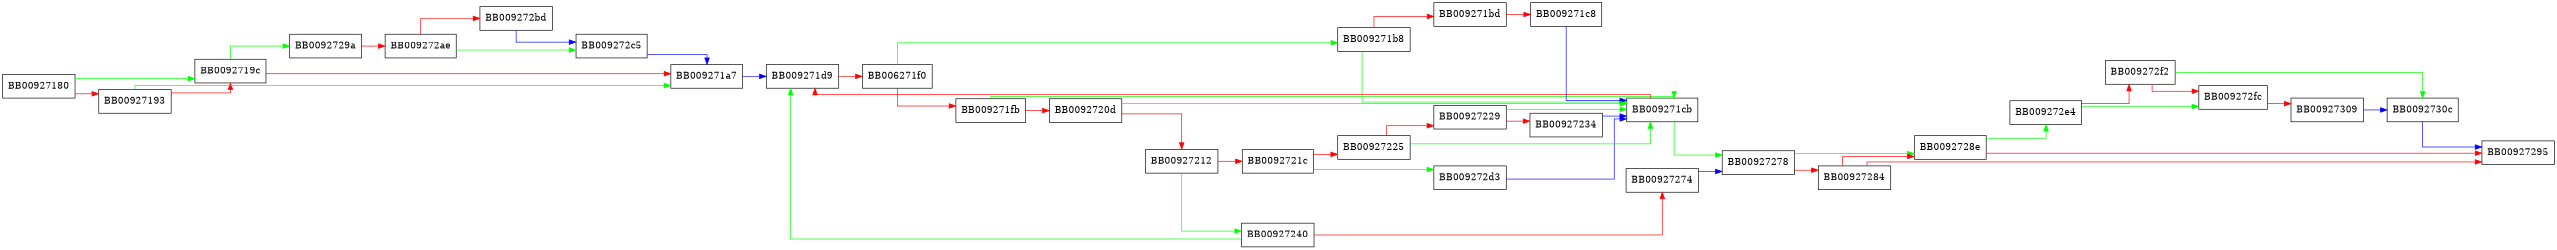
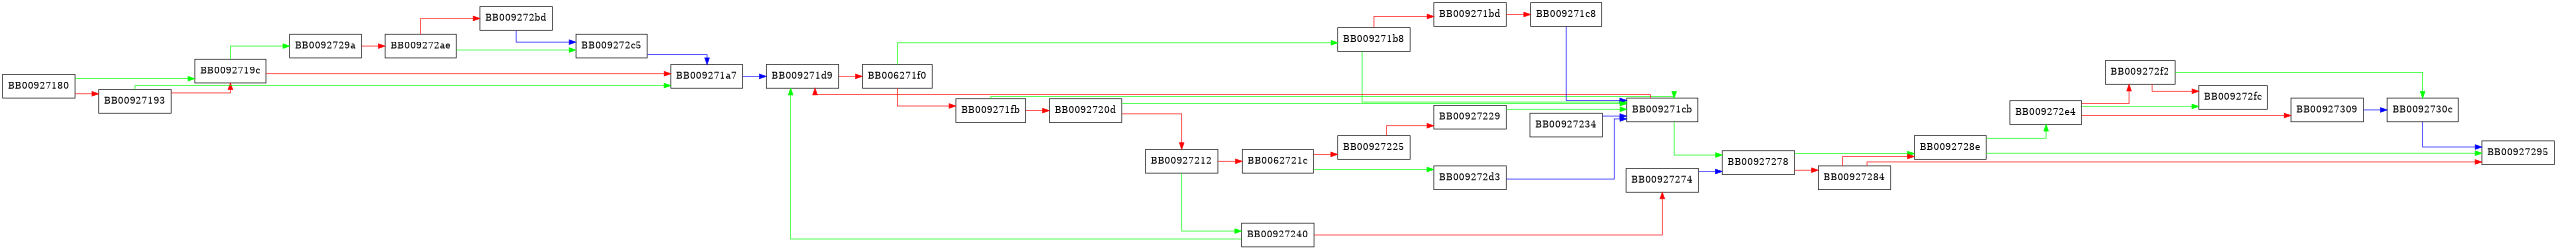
edge "BB009272fc" -> "BB00927309": now "BB009272e4" -> "BB00927309"
edge "BB00927229" -> "BB00927234": removed
edge "BB00927225" -> "BB009271cb": removed
edge "BB0092728e" -> "BB00927295": color red -> green
node "BB0092721c": label "BB0092721c" -> "BB0062721c"
